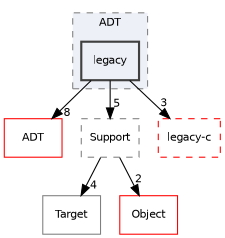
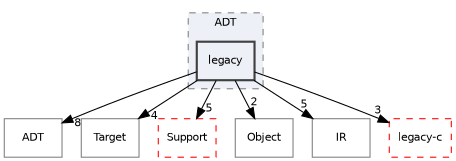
node "ADT": color red -> grey50
node "Support": color grey50 -> red
node "IR": added
edge "Support" -> "Target": now "legacy" -> "Target"
edge "Support" -> "Object": now "legacy" -> "Object"
node "Object": color red -> grey50
